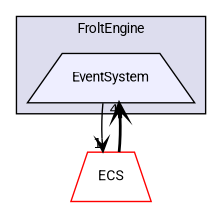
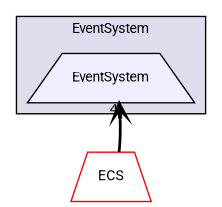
cluster "FroltEngine": label "FroltEngine" -> "EventSystem"
edge "EventSystem" -> "ECS": removed
